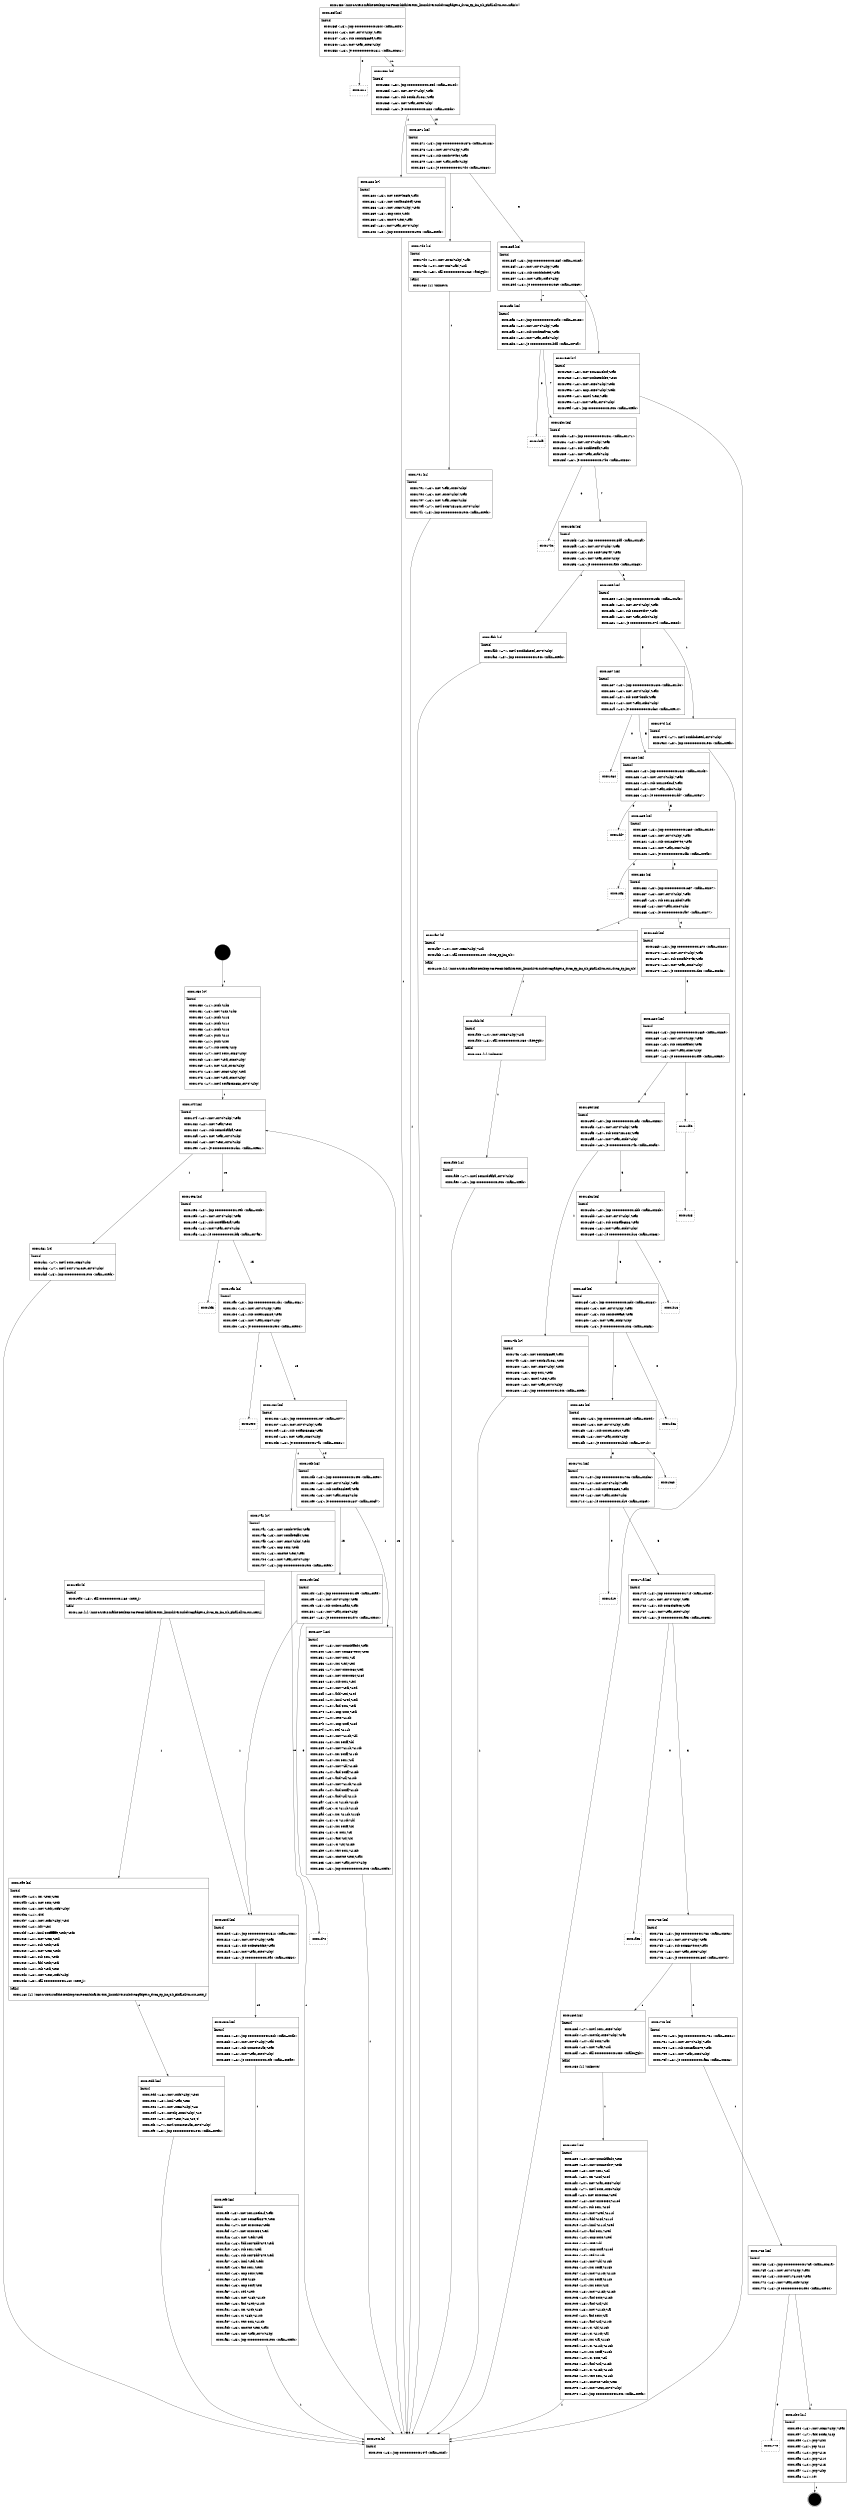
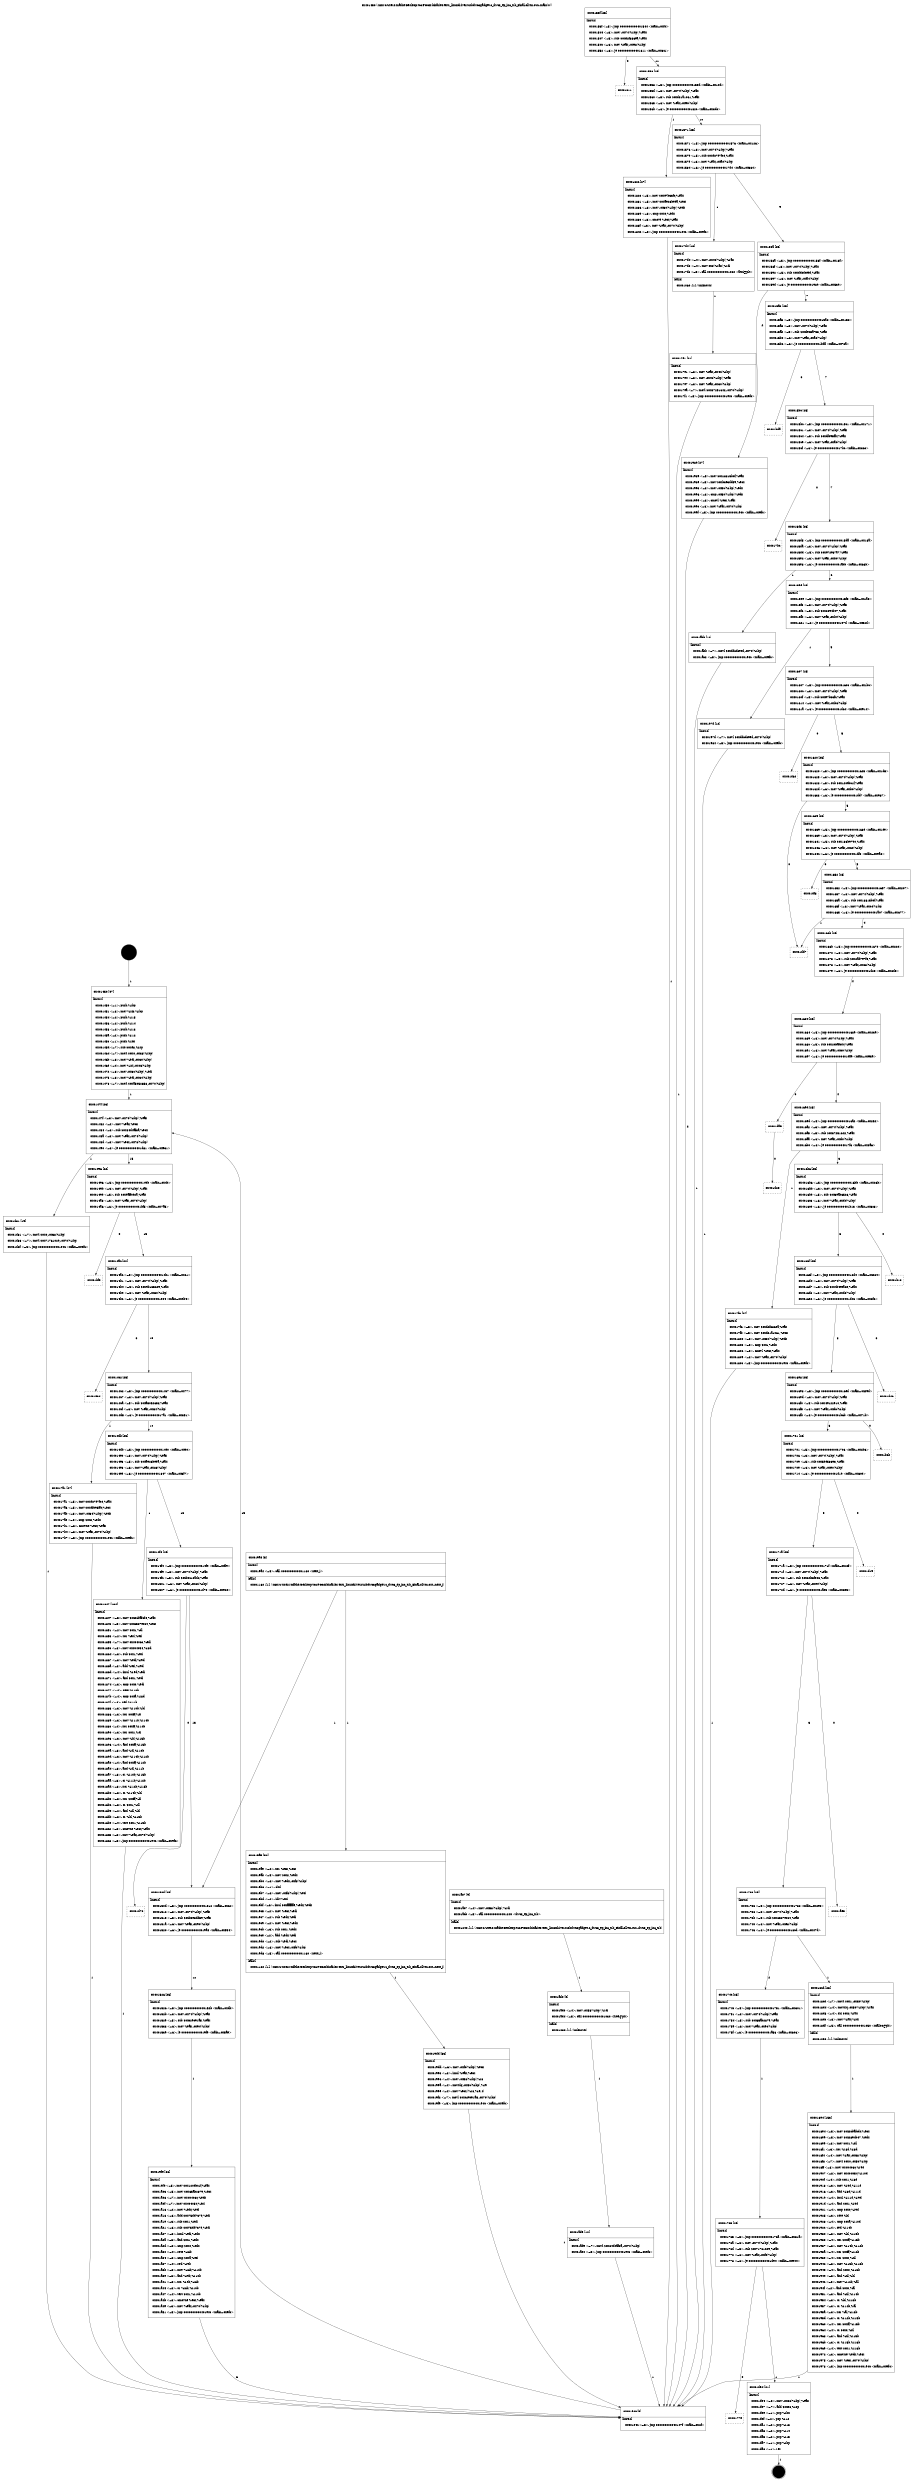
edge "0x401652 [25]" -> "0x401ac7 [9]": now "0x401652 [25]" -> "0x401dd7"
edge "0x4019fe [88]" -> "0x401e4c [5]": label " 1" -> " 6"
